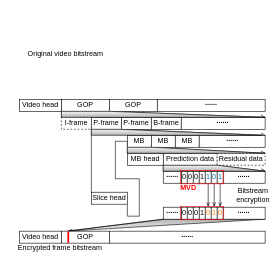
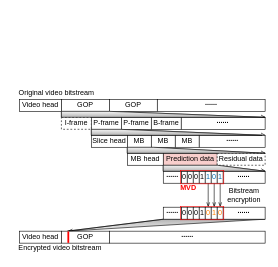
node "Original video bitstream": moved (66, 54) -> (57, 93)
node "Prediction data": fillcolor #ffffff -> #f8cecc
node "Bitstream encryption": moved (254, 195) -> (245, 195)
node "Slice head": moved (110, 198) -> (110, 141)
node "Encrypted frame bitstream": label "Encrypted frame bitstream" -> "Encrypted video bitstream"
